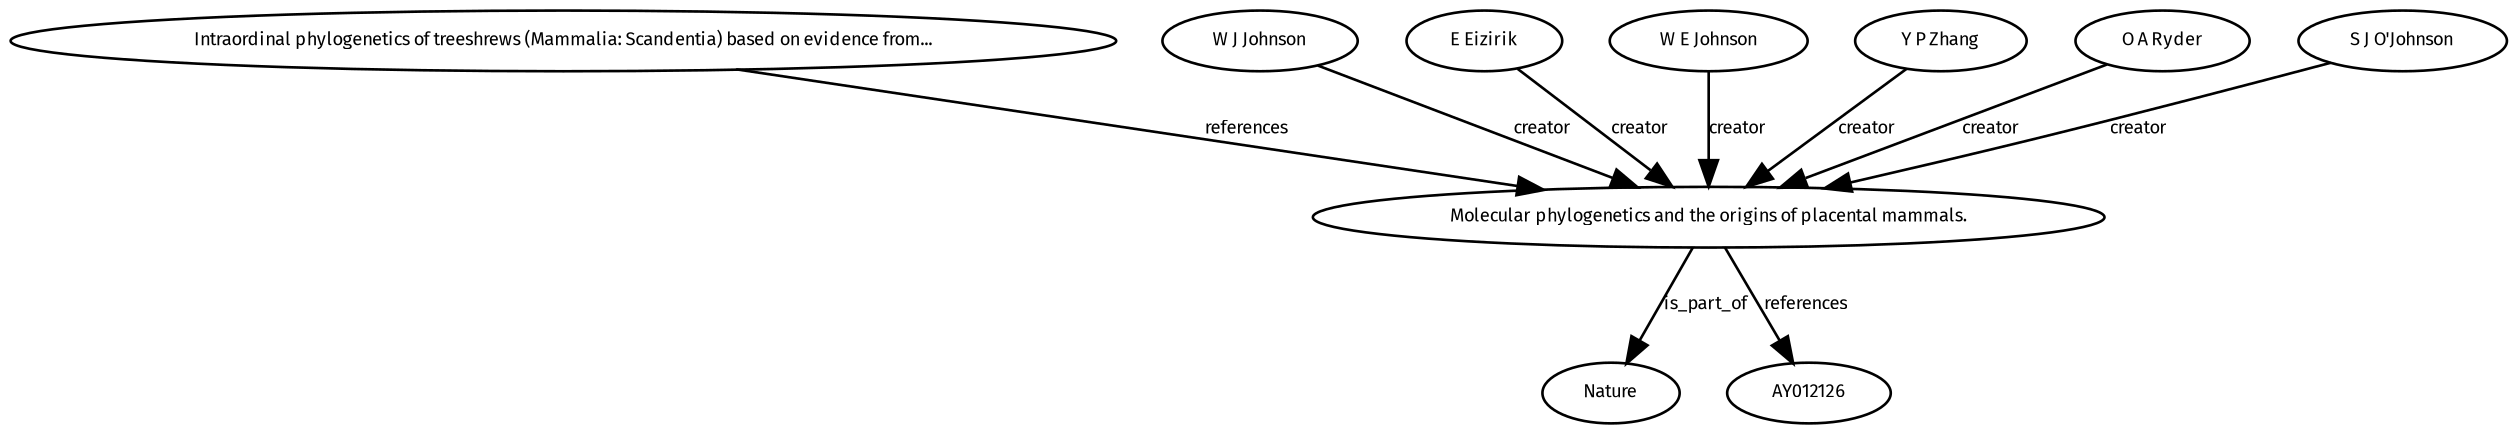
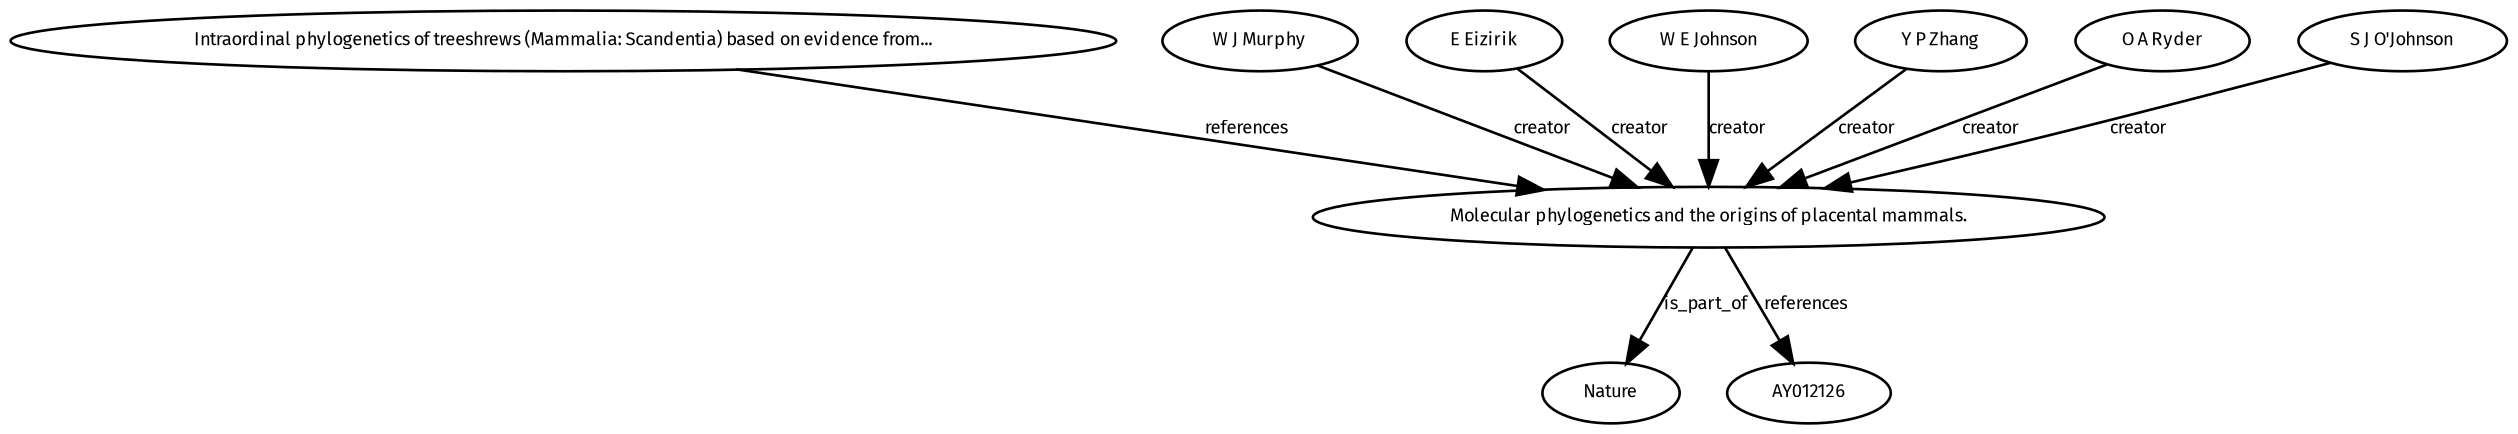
node "W J Johnson": label "W J Johnson" -> "W J Murphy"
